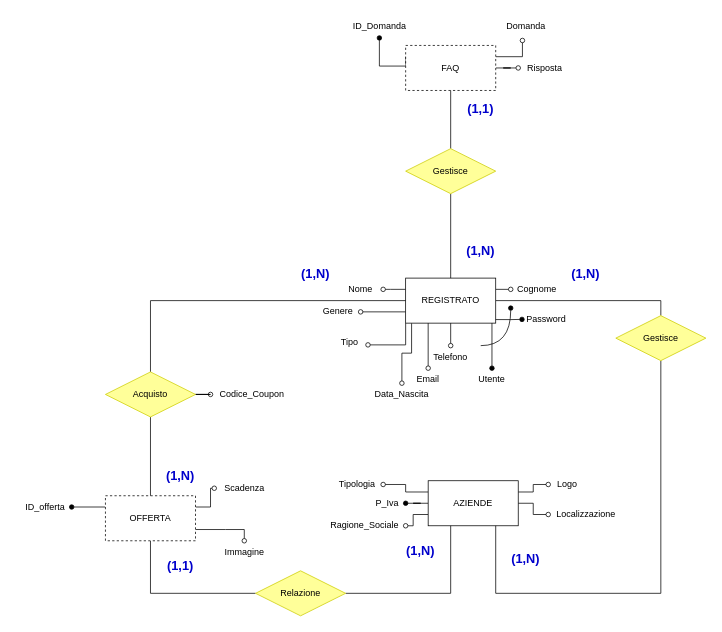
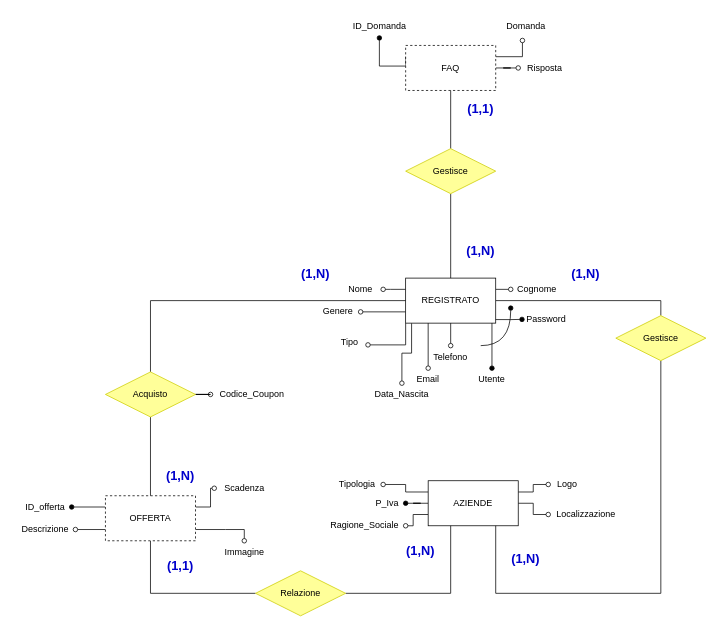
node "Descrizione": added
edge "OFFERTA" -> "Descrizione": added
